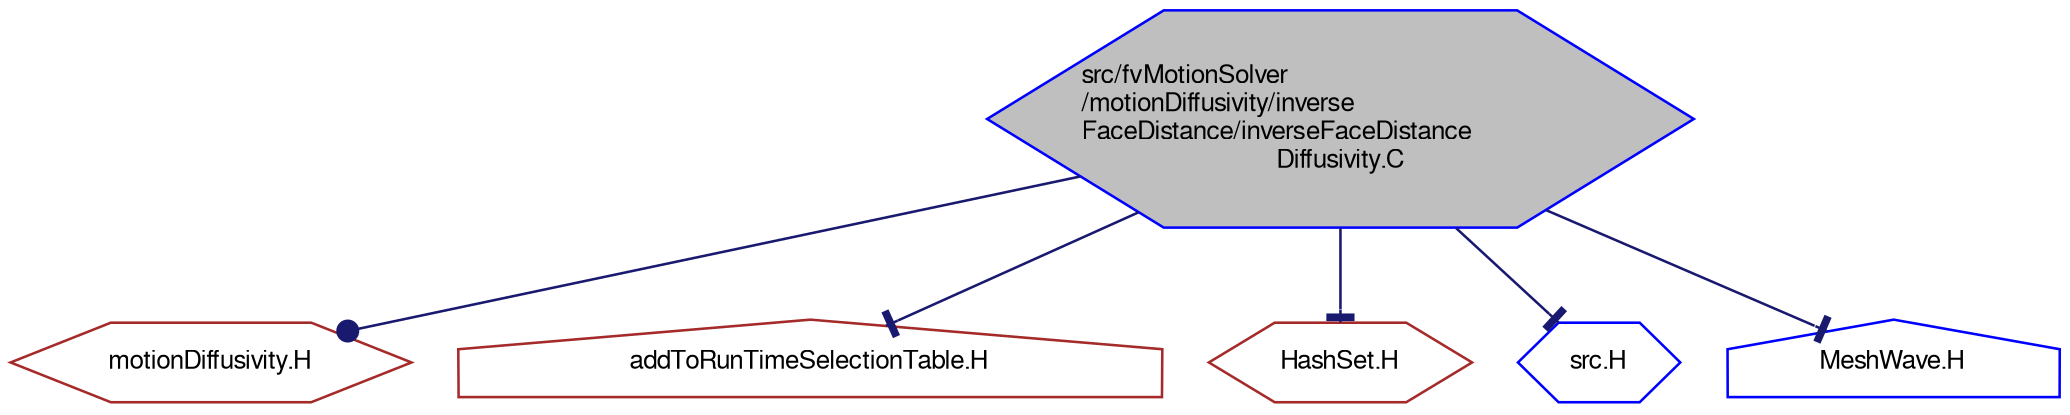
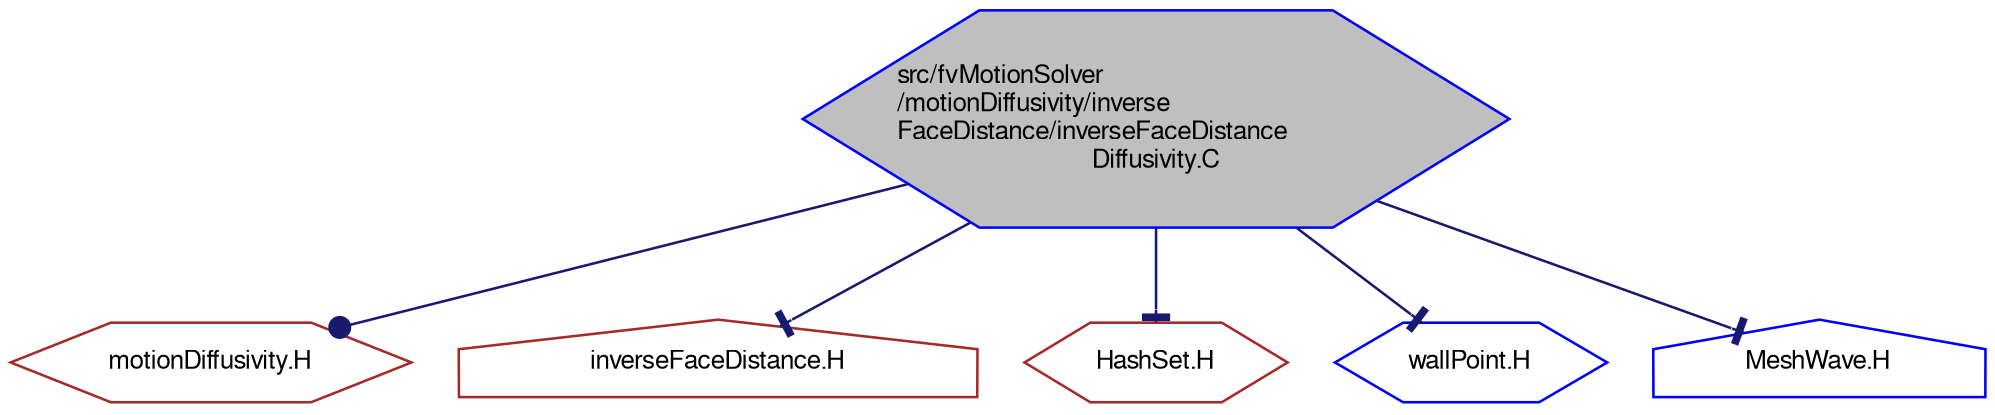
node "addToRunTimeSelectionTable.H": label "addToRunTimeSelectionTable.H" -> "inverseFaceDistance.H"
node "src.H": label "src.H" -> "wallPoint.H"
